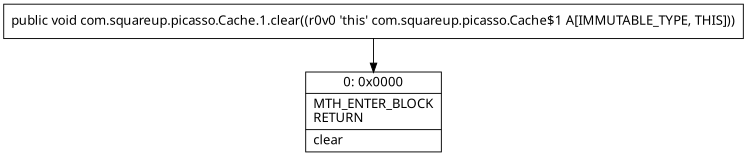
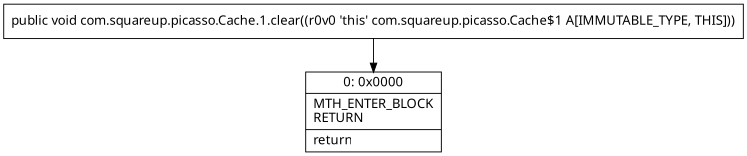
node "0: 0x0000": text "clear" -> "return"
